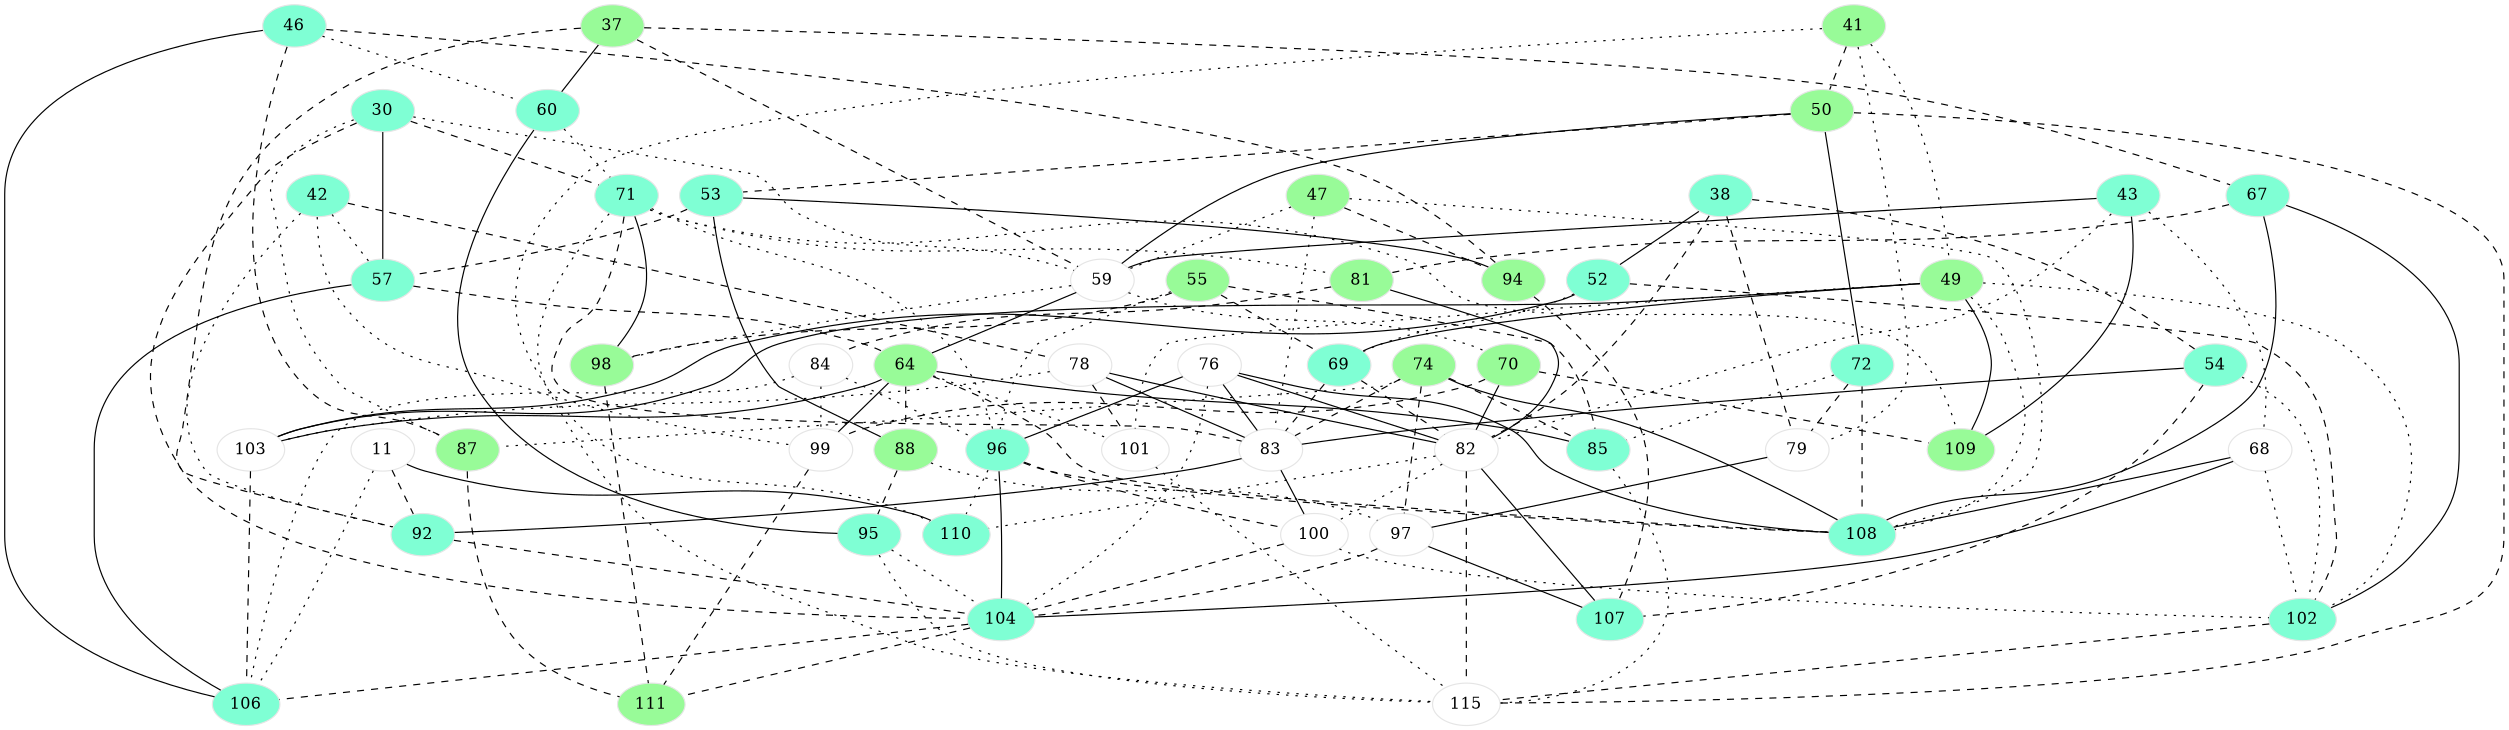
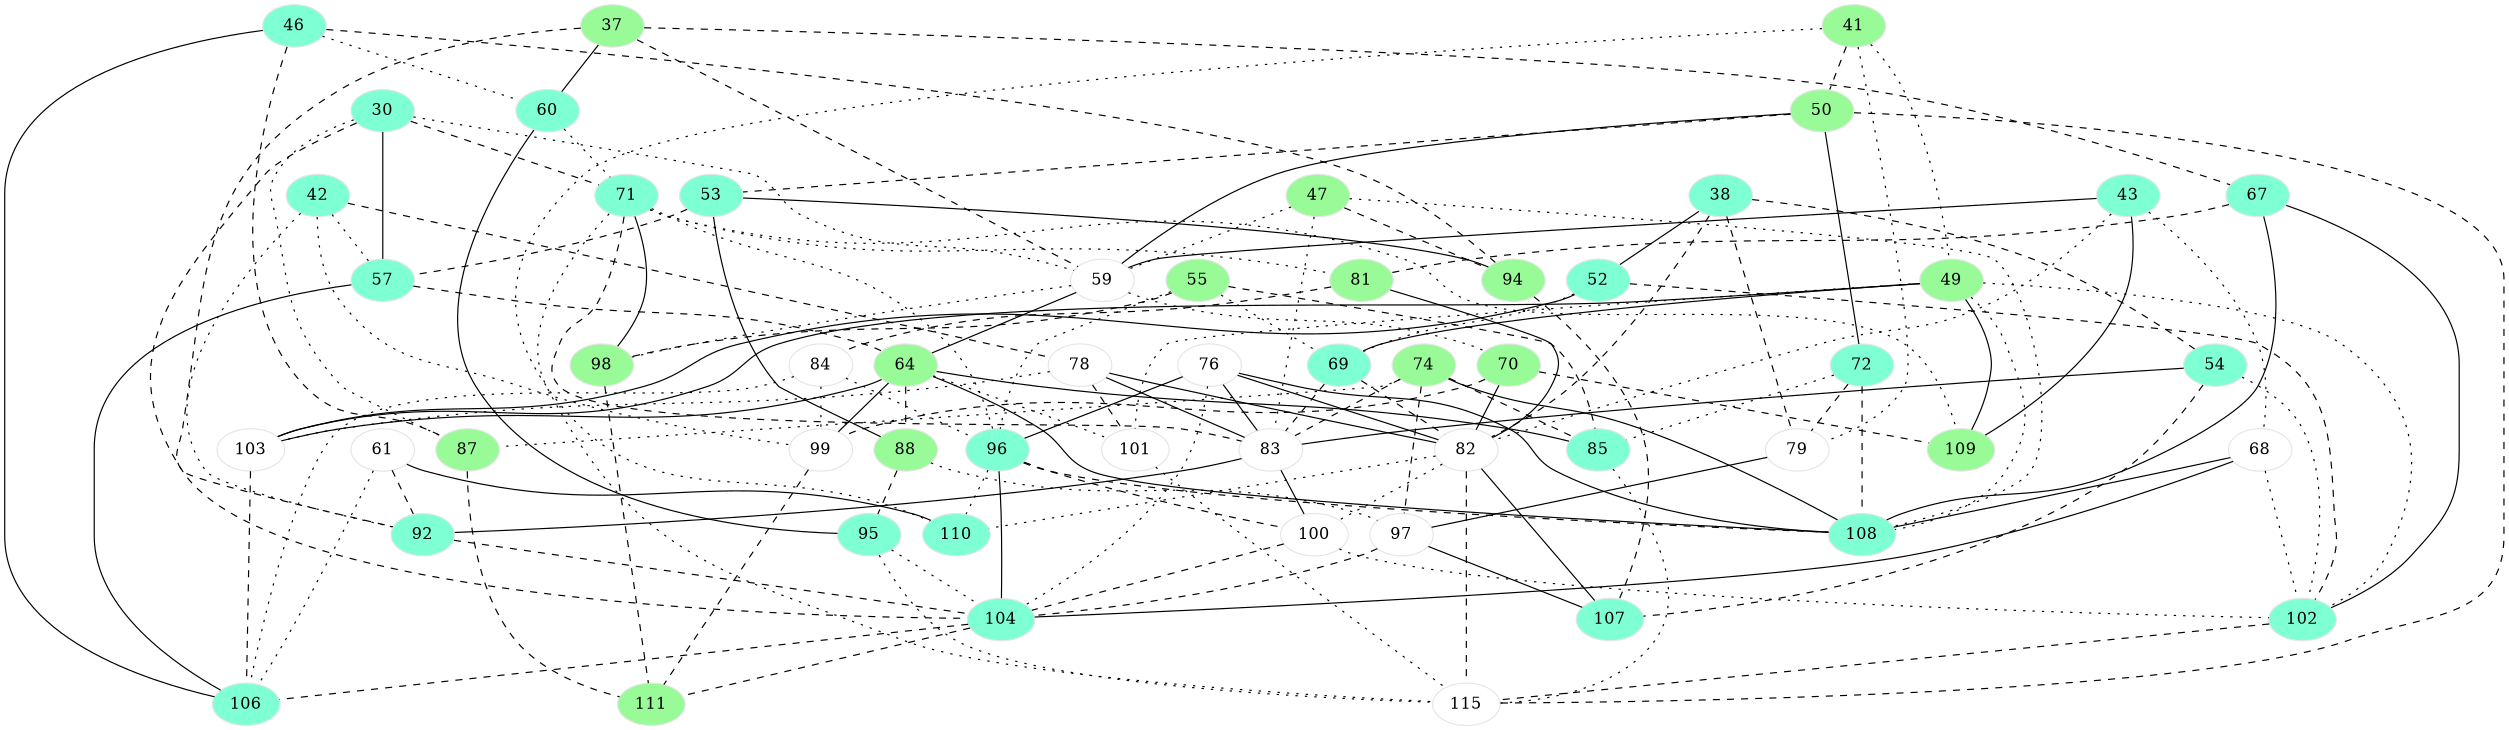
edge "55" -- "69": style dashed -> dotted
node "11": label "11" -> "61"
edge "64" -- "108": style dashed -> solid
